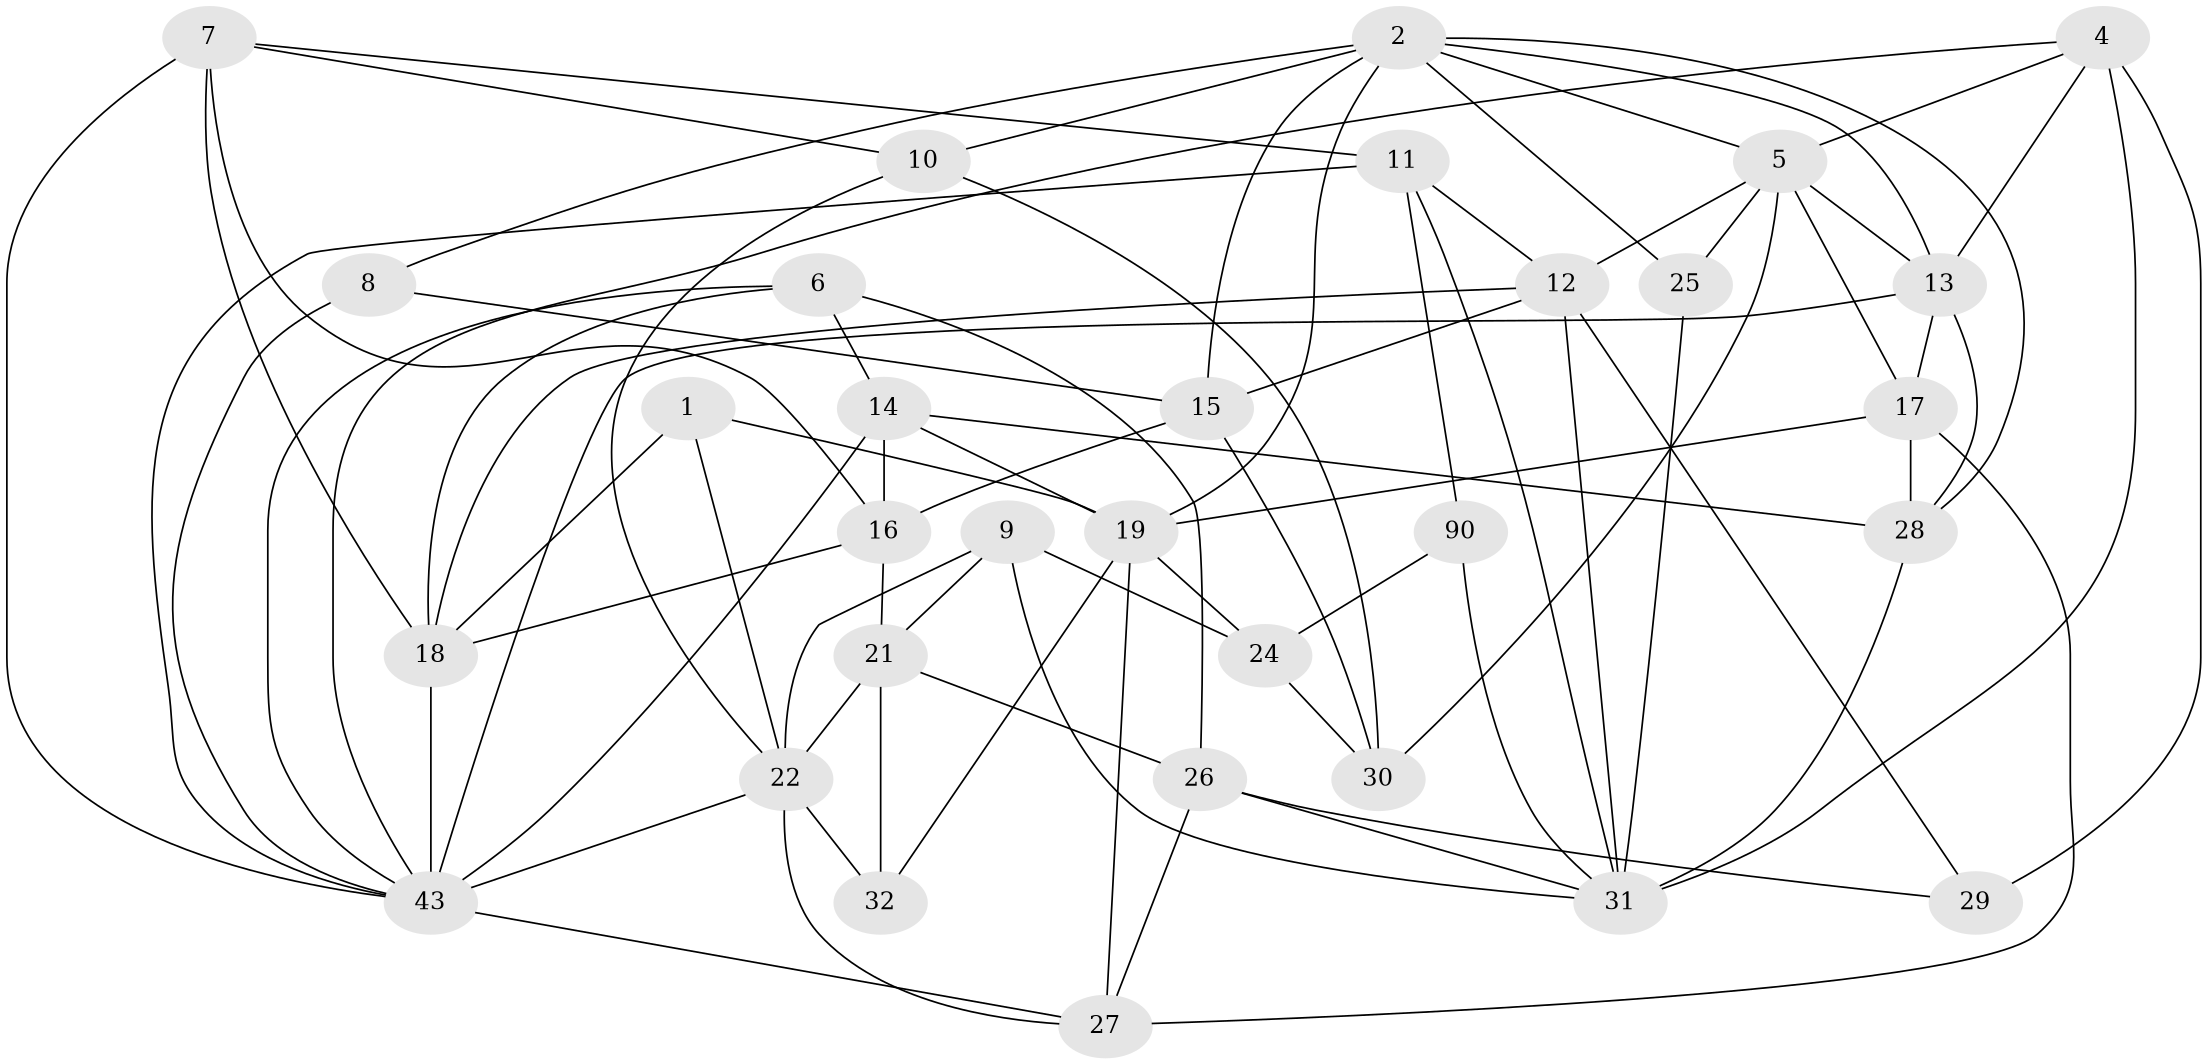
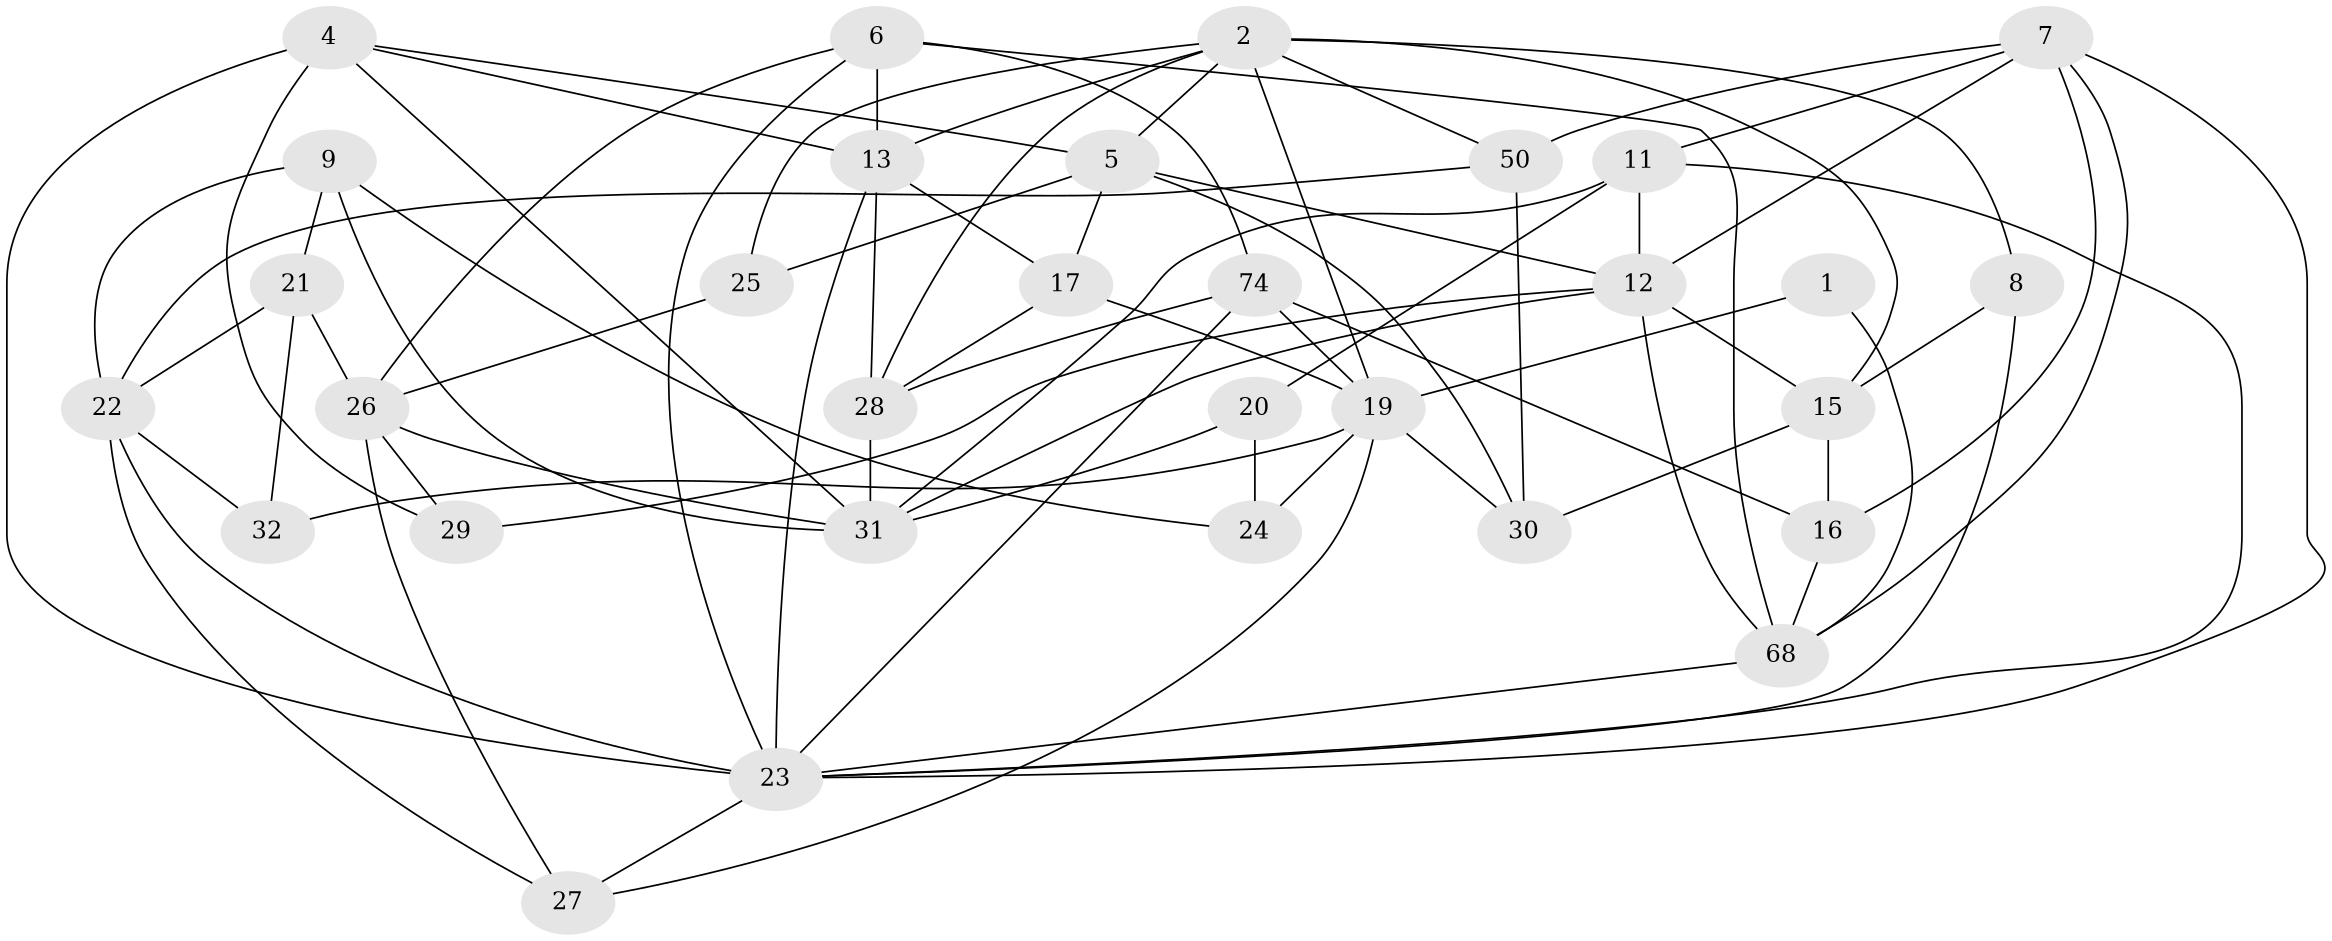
node "10": label "10" -> "50"
edge "7" -- "12": added
edge "5" -- "13": now "6" -- "13"
node "14": label "14" -> "74"
node "90": label "90" -> "20"
edge "16" -- "21": removed
edge "1" -- "22": removed
edge "25" -- "31": now "25" -- "26"
node "18": label "18" -> "68"
edge "24" -- "30": now "19" -- "30"
node "43": label "43" -> "23"
edge "17" -- "27": removed
